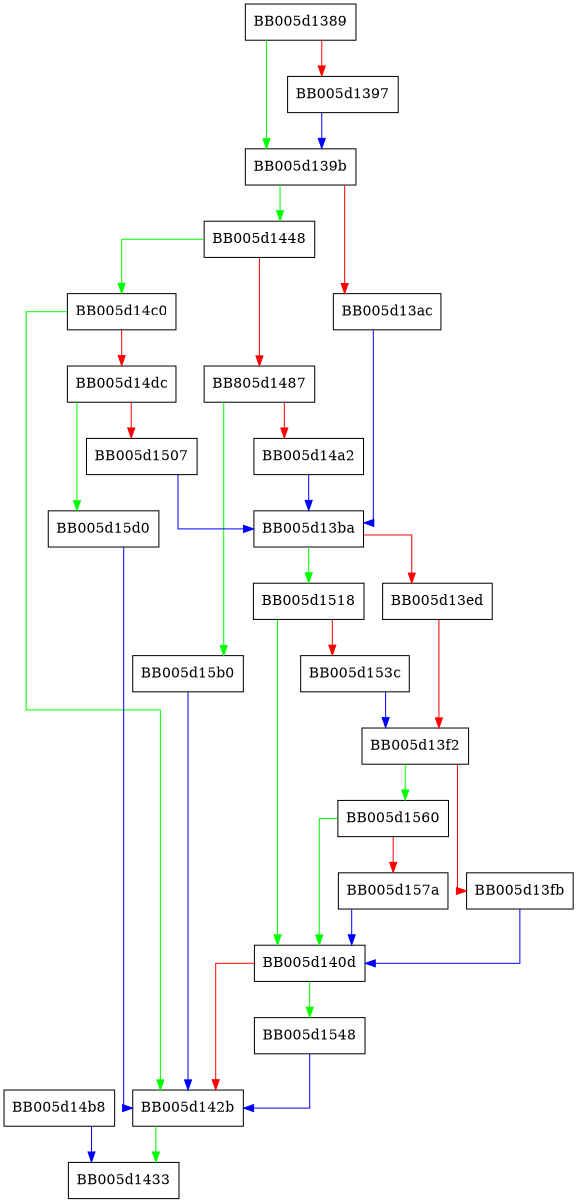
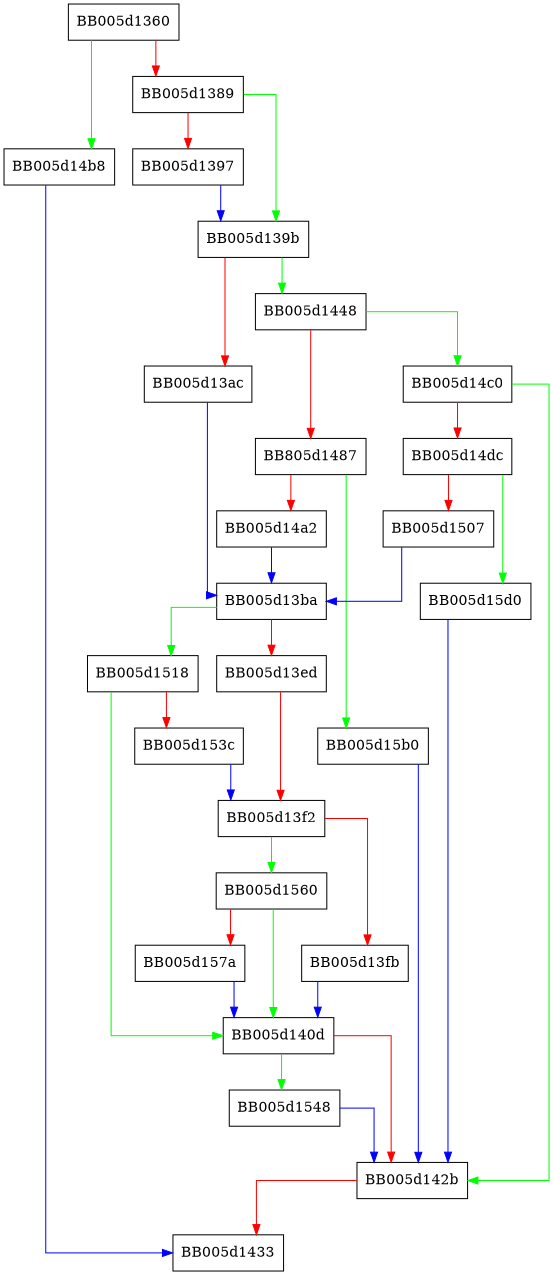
node "BB005d1360": added
edge "BB005d142b" -> "BB005d1433": color green -> red
